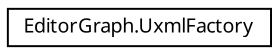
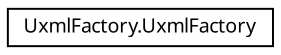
node "EditorGraph.UxmlFactory": label "EditorGraph.UxmlFactory" -> "UxmlFactory.UxmlFactory"
